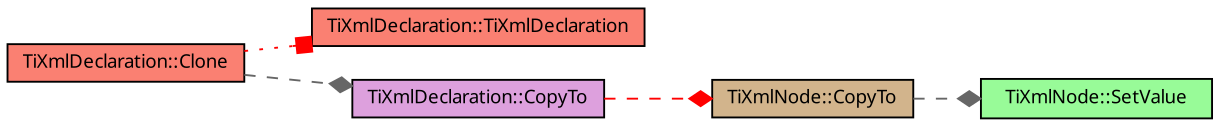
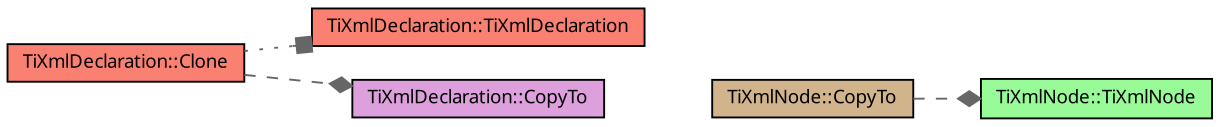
edge "TiXmlDeclaration::Clone" -> "TiXmlDeclaration::TiXmlDeclaration": color red -> gray40
edge "TiXmlDeclaration::CopyTo" -> "TiXmlNode::CopyTo": removed
node "TiXmlNode::SetValue": label "TiXmlNode::SetValue" -> "TiXmlNode::TiXmlNode"
